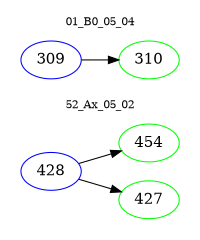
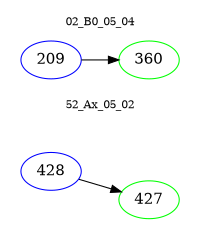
cluster "01_B0_05_04": label "01_B0_05_04" -> "02_B0_05_04"
node "309": label "309" -> "209"
node "310": label "310" -> "360"
node "454": removed
